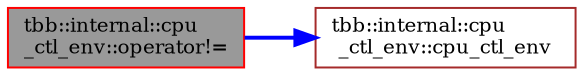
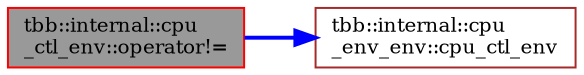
node "tbb::internal::cpu _ctl_env::cpu_ctl_env": label "tbb::internal::cpu _ctl_env::cpu_ctl_env" -> "tbb::internal::cpu _env_env::cpu_ctl_env"
